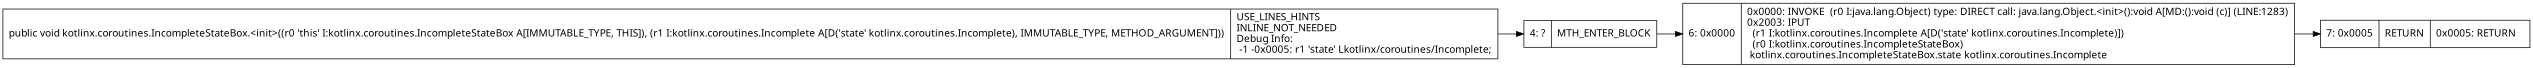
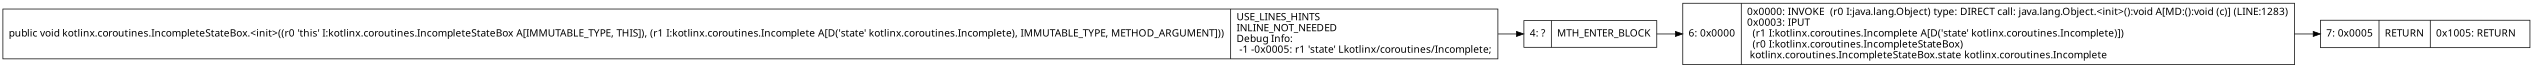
node "6: 0x0000": text "0x2003: IPUT" -> "0x0003: IPUT"
node "7: 0x0005": text "0x0005: RETURN" -> "0x1005: RETURN"
